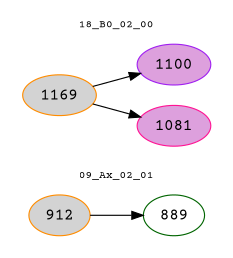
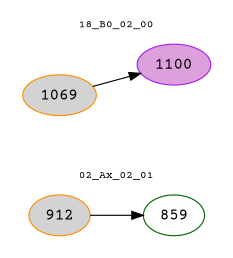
node "1169": label "1169" -> "1069"
node "1081": removed
cluster "09_Ax_02_01": label "09_Ax_02_01" -> "02_Ax_02_01"
node "889": label "889" -> "859"
